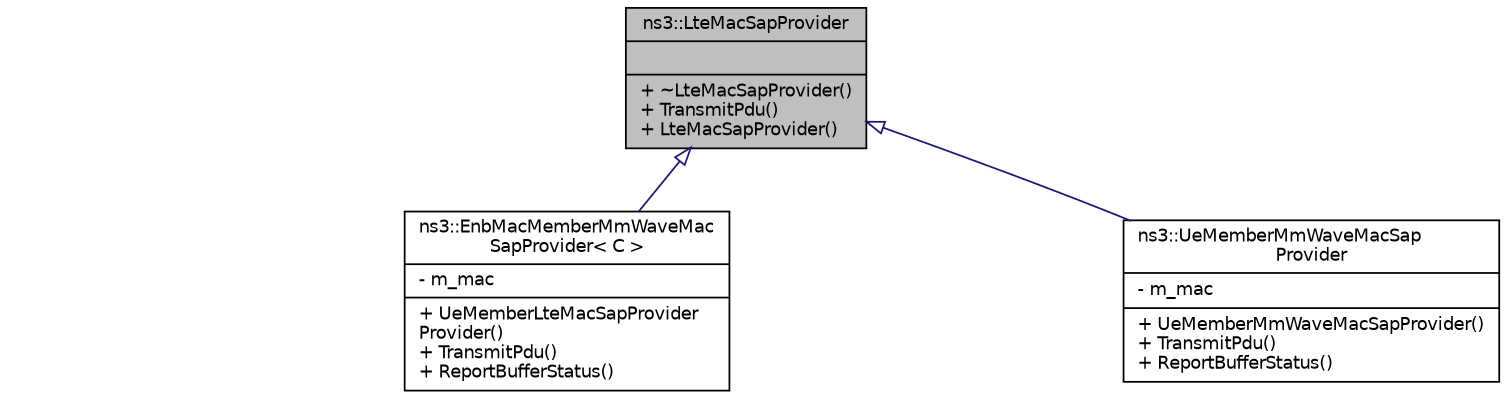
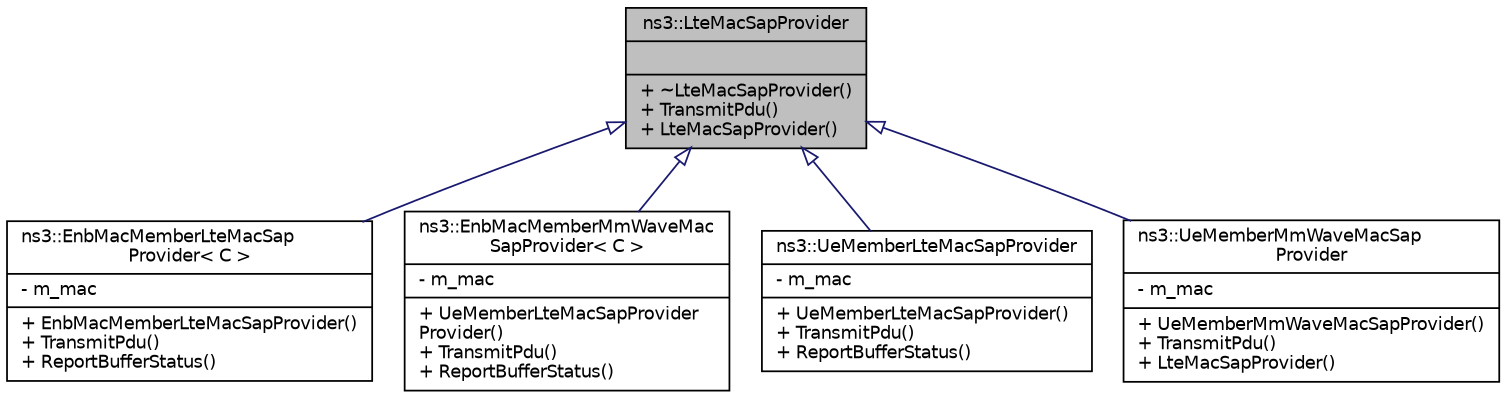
node "ns3::EnbMacMemberLteMacSap": added
node "ns3::UeMemberLteMacSapProvider": added
node "ns3::UeMemberMmWaveMacSap": text "+ ReportBufferStatus()" -> "+ LteMacSapProvider()"
